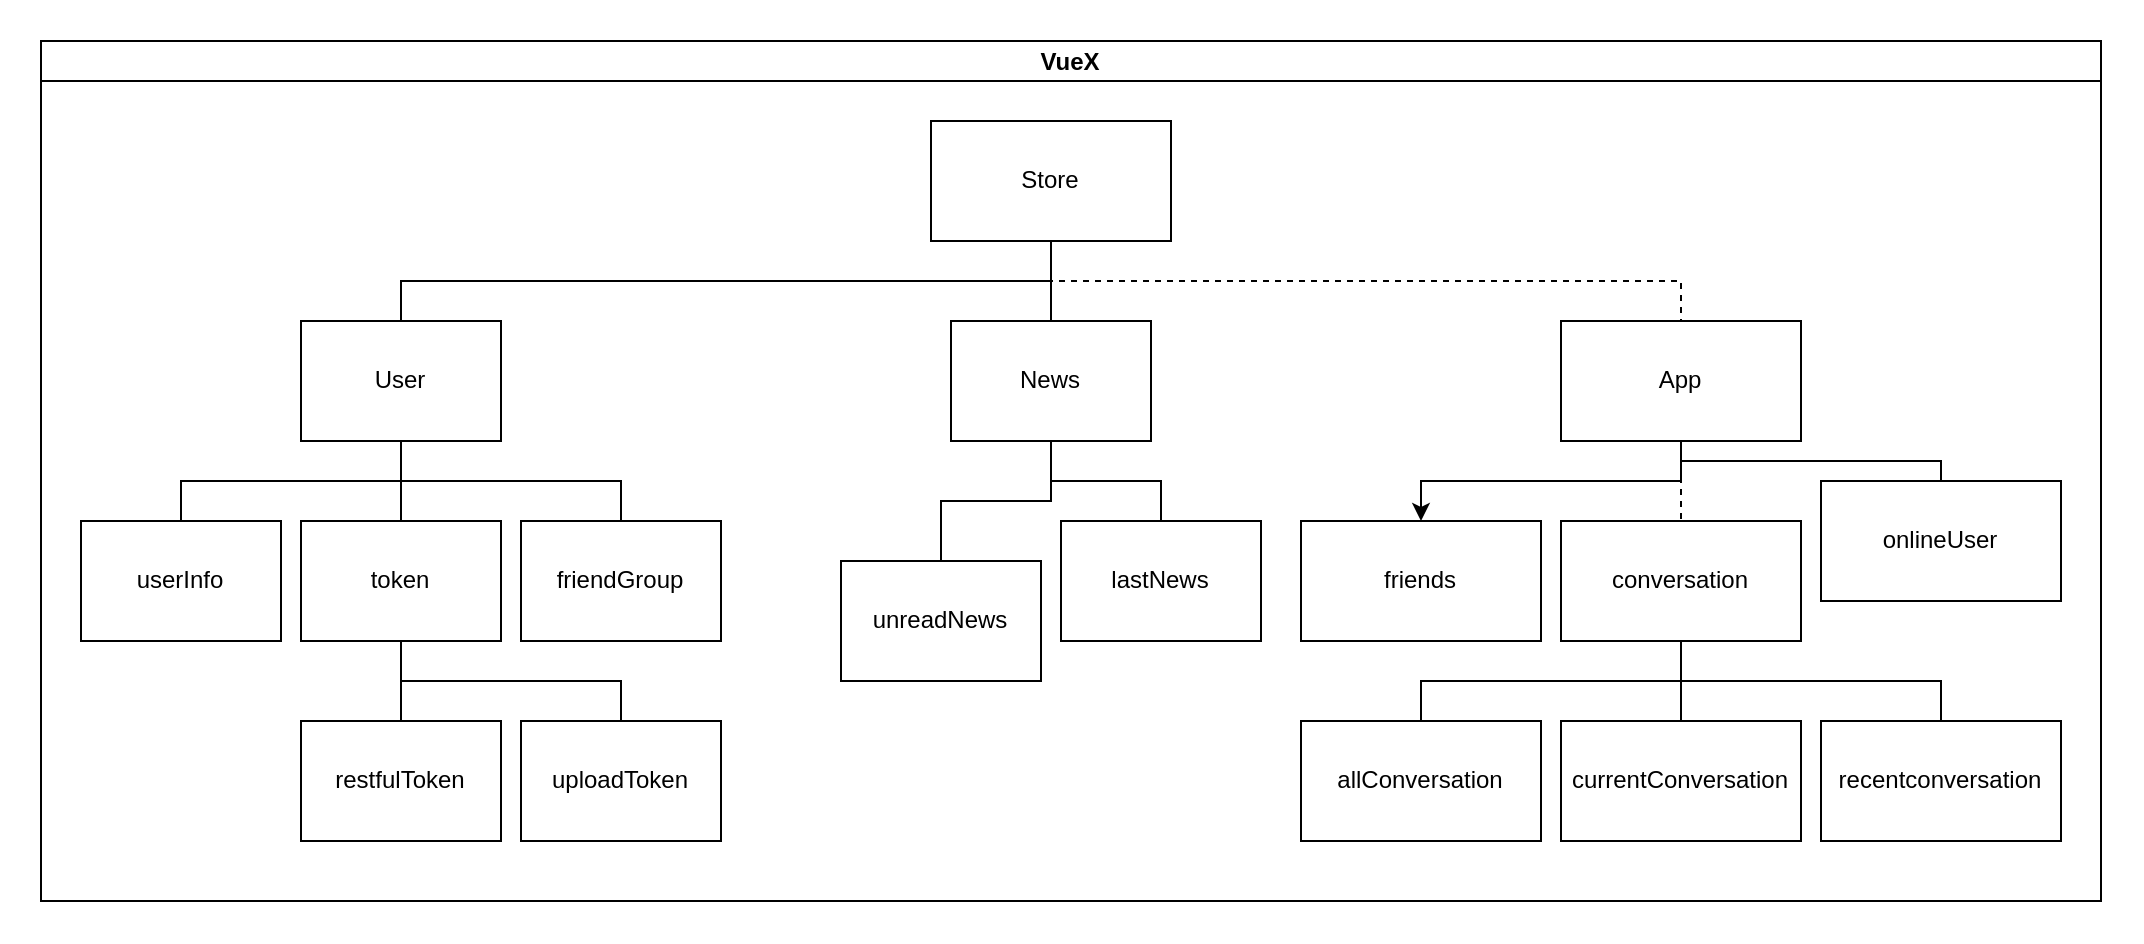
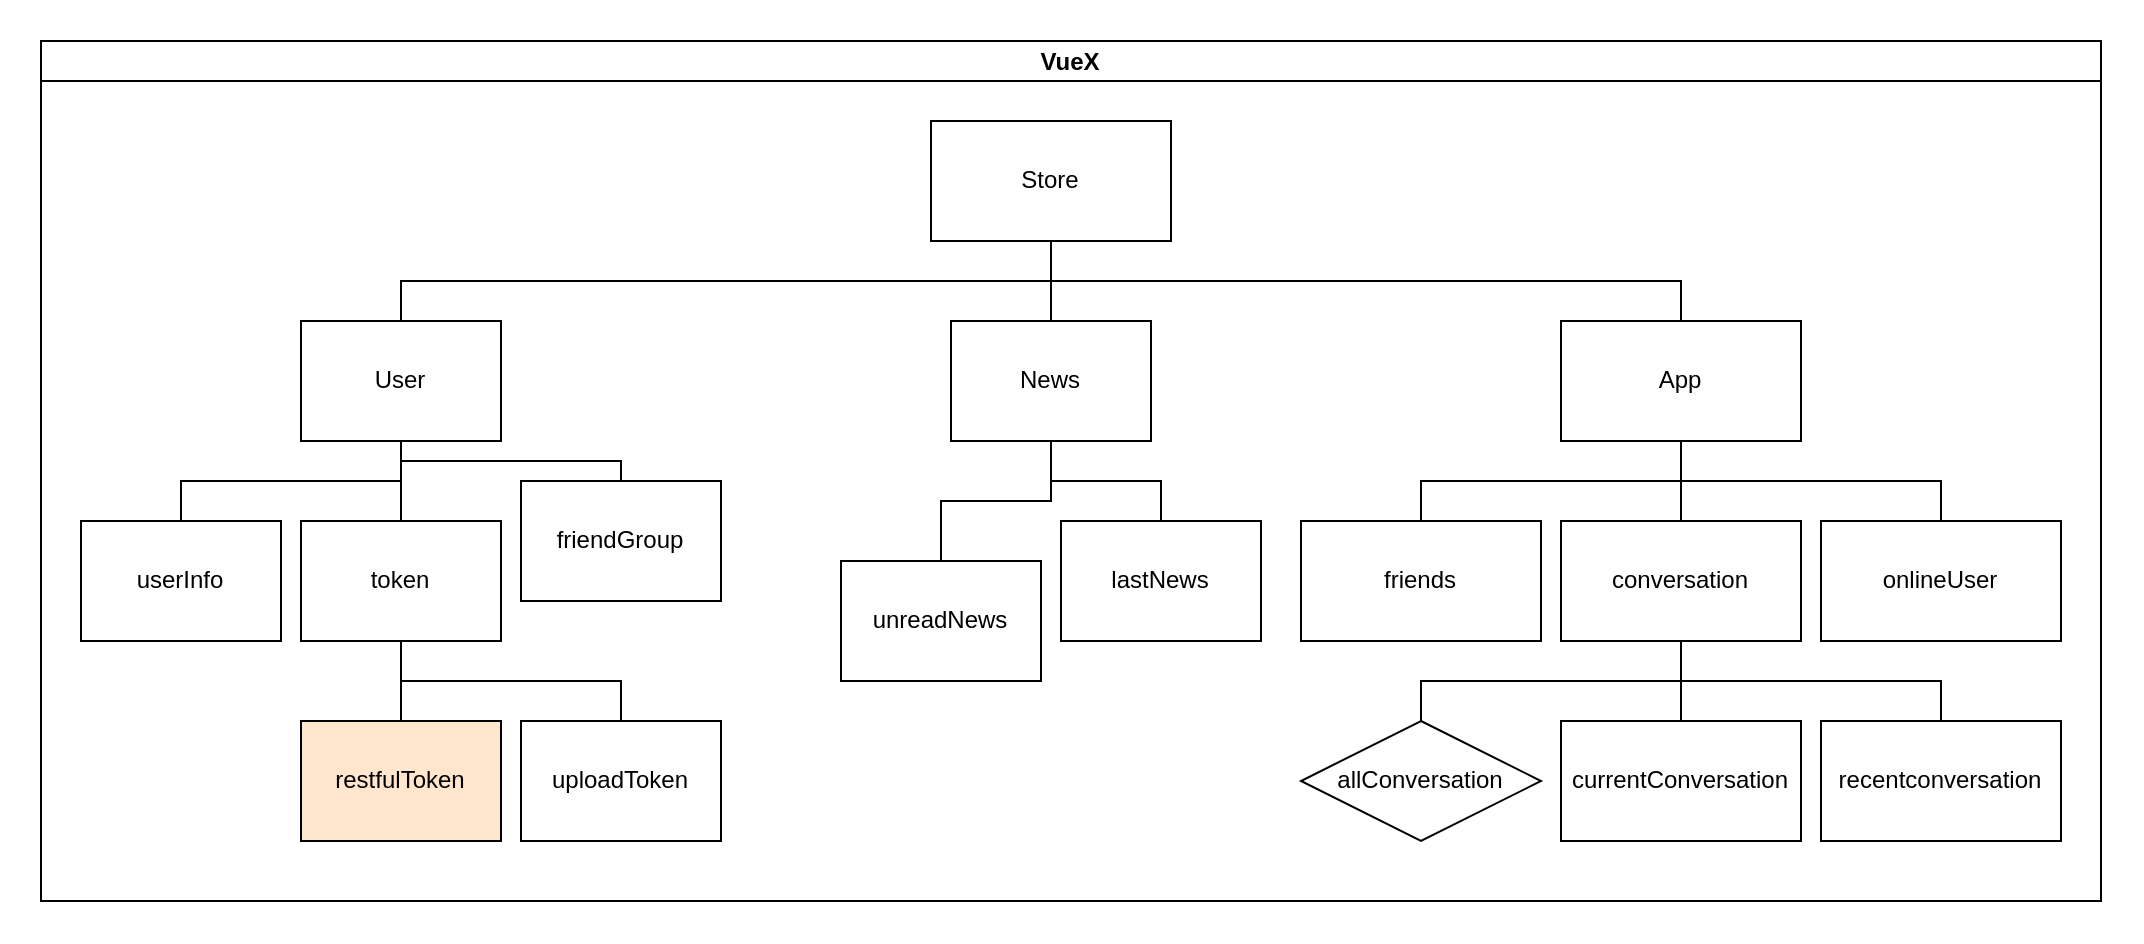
edge "Store" -- "App": style dashed -> solid
edge "App" -- "conversation": style dashed -> solid
edge "App" -> "friends": arrowhead classic -> none
node "onlineUser": moved (1941, 541) -> (1941, 581)
node "friendGroup": moved (621, 581) -> (621, 541)
node "restfulToken": fillcolor #ffffff -> #ffe6cc
node "allConversation": shape rectangle -> diamond
